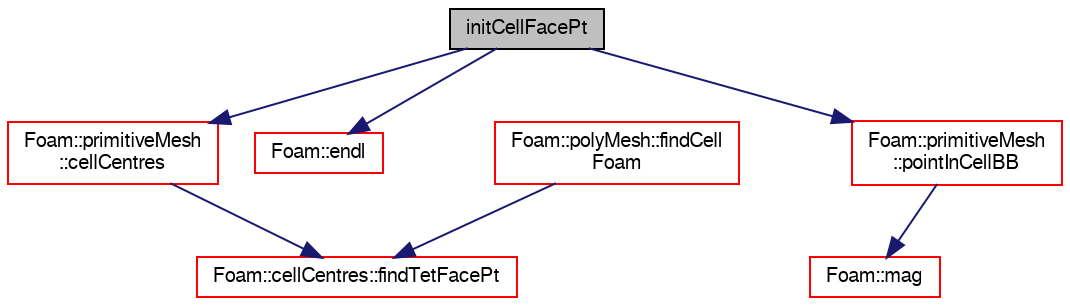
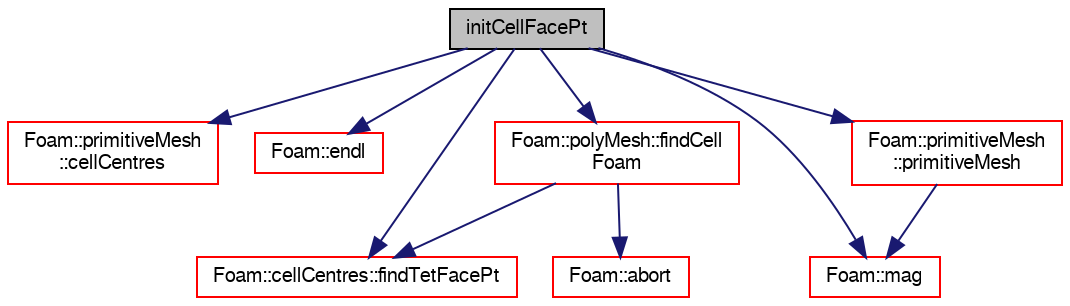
edge "initCellFacePt" -> "Foam::polyMesh::findCell Foam": added
edge "initCellFacePt" -> "Foam::mag": added
node "Foam::primitiveMesh ::pointInCellBB": label "Foam::primitiveMesh ::pointInCellBB" -> "Foam::primitiveMesh ::primitiveMesh"
edge "Foam::primitiveMesh ::cellCentres" -> "Foam::cellCentres::findTetFacePt": now "initCellFacePt" -> "Foam::cellCentres::findTetFacePt"
node "Foam::abort": added
